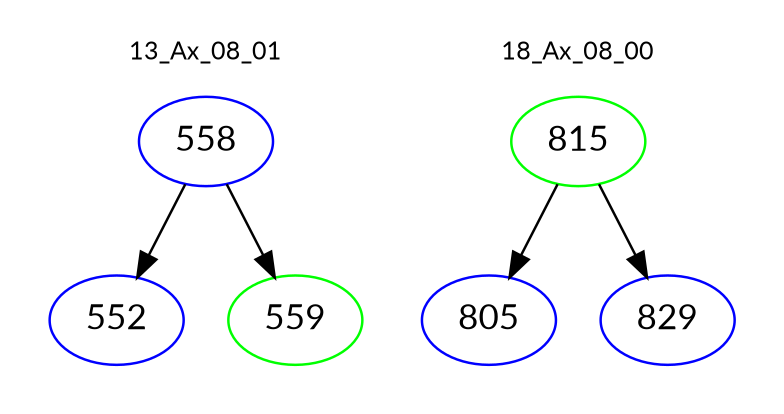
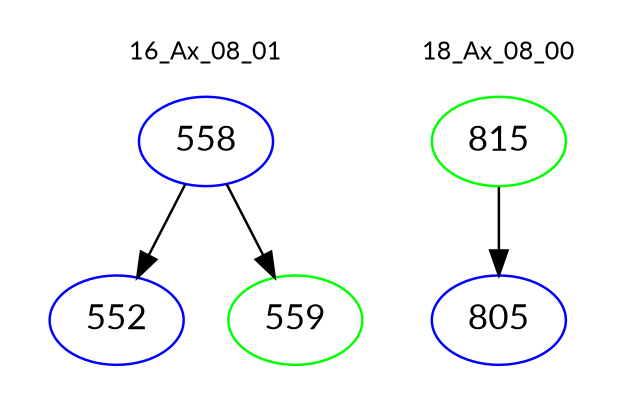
cluster "13_Ax_08_01": label "13_Ax_08_01" -> "16_Ax_08_01"
node "829": removed
